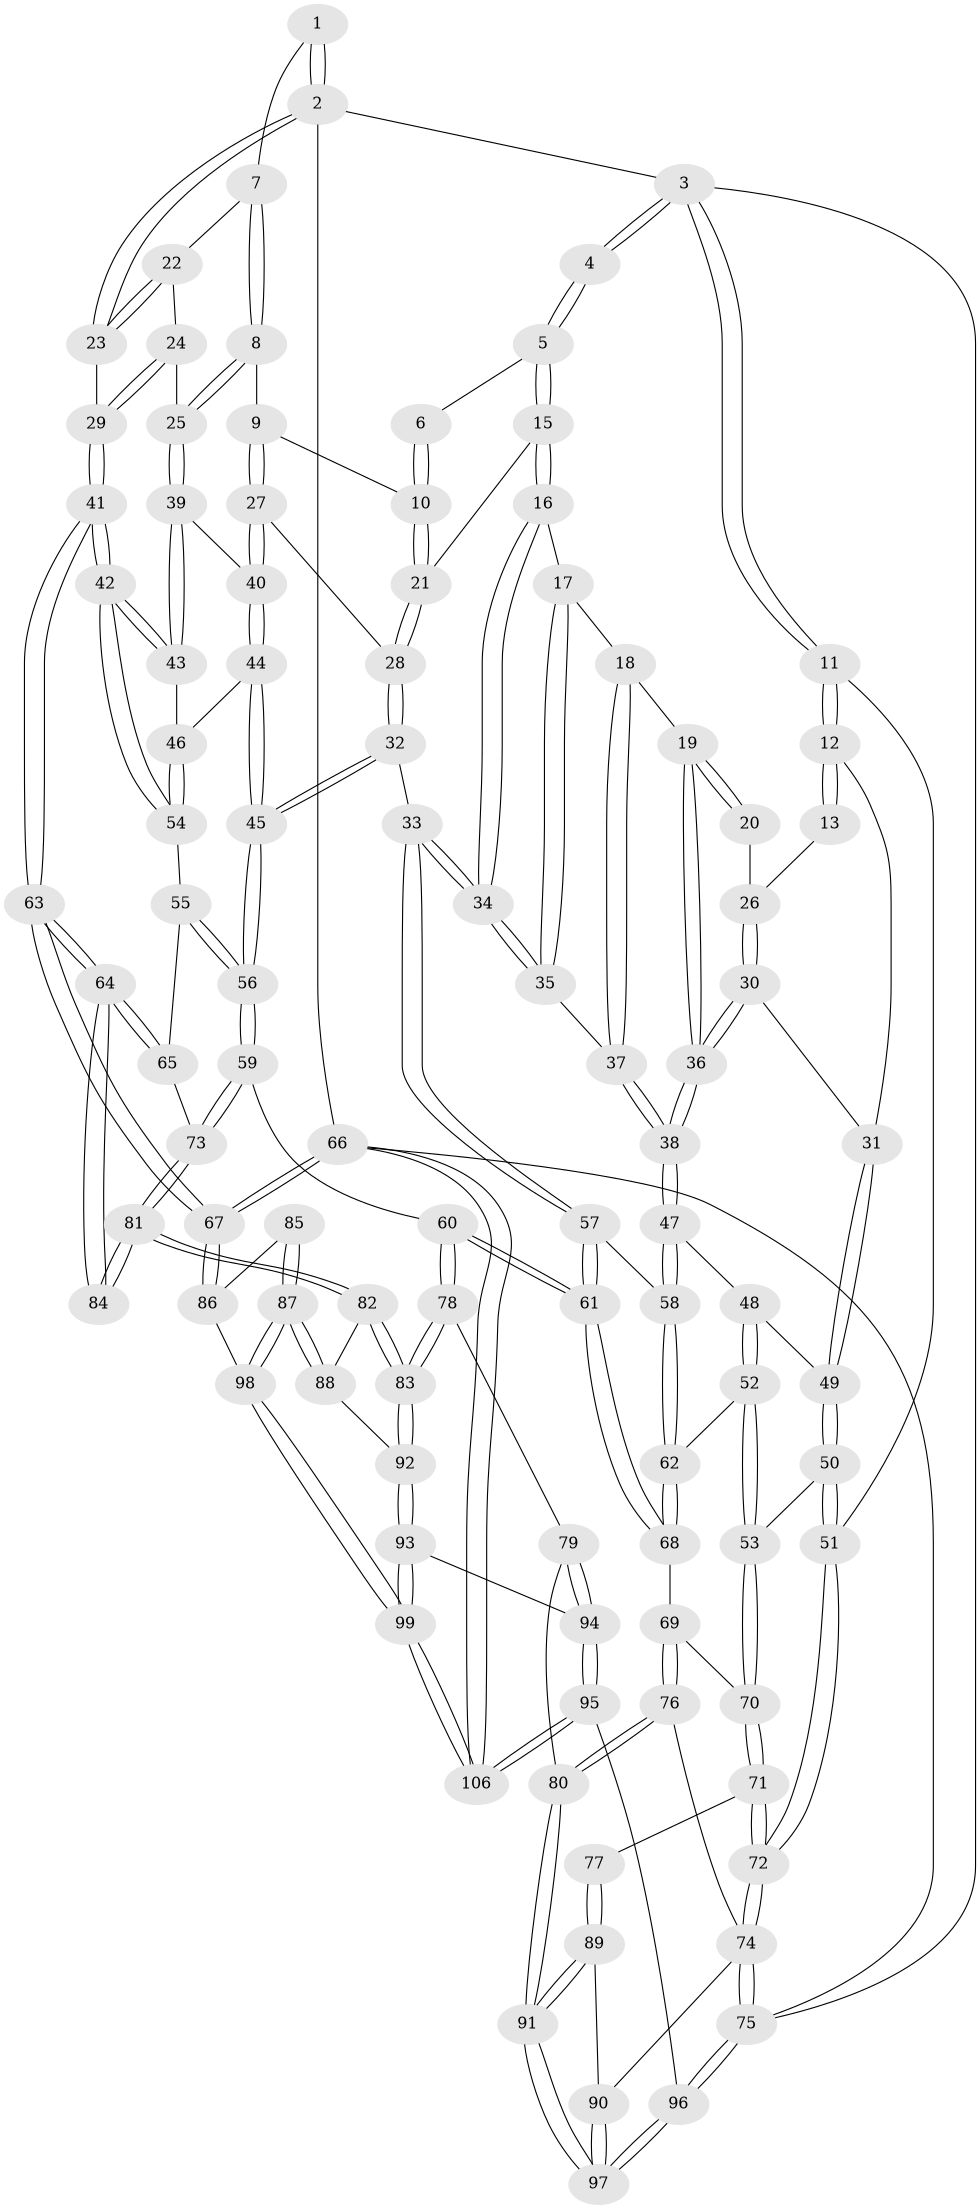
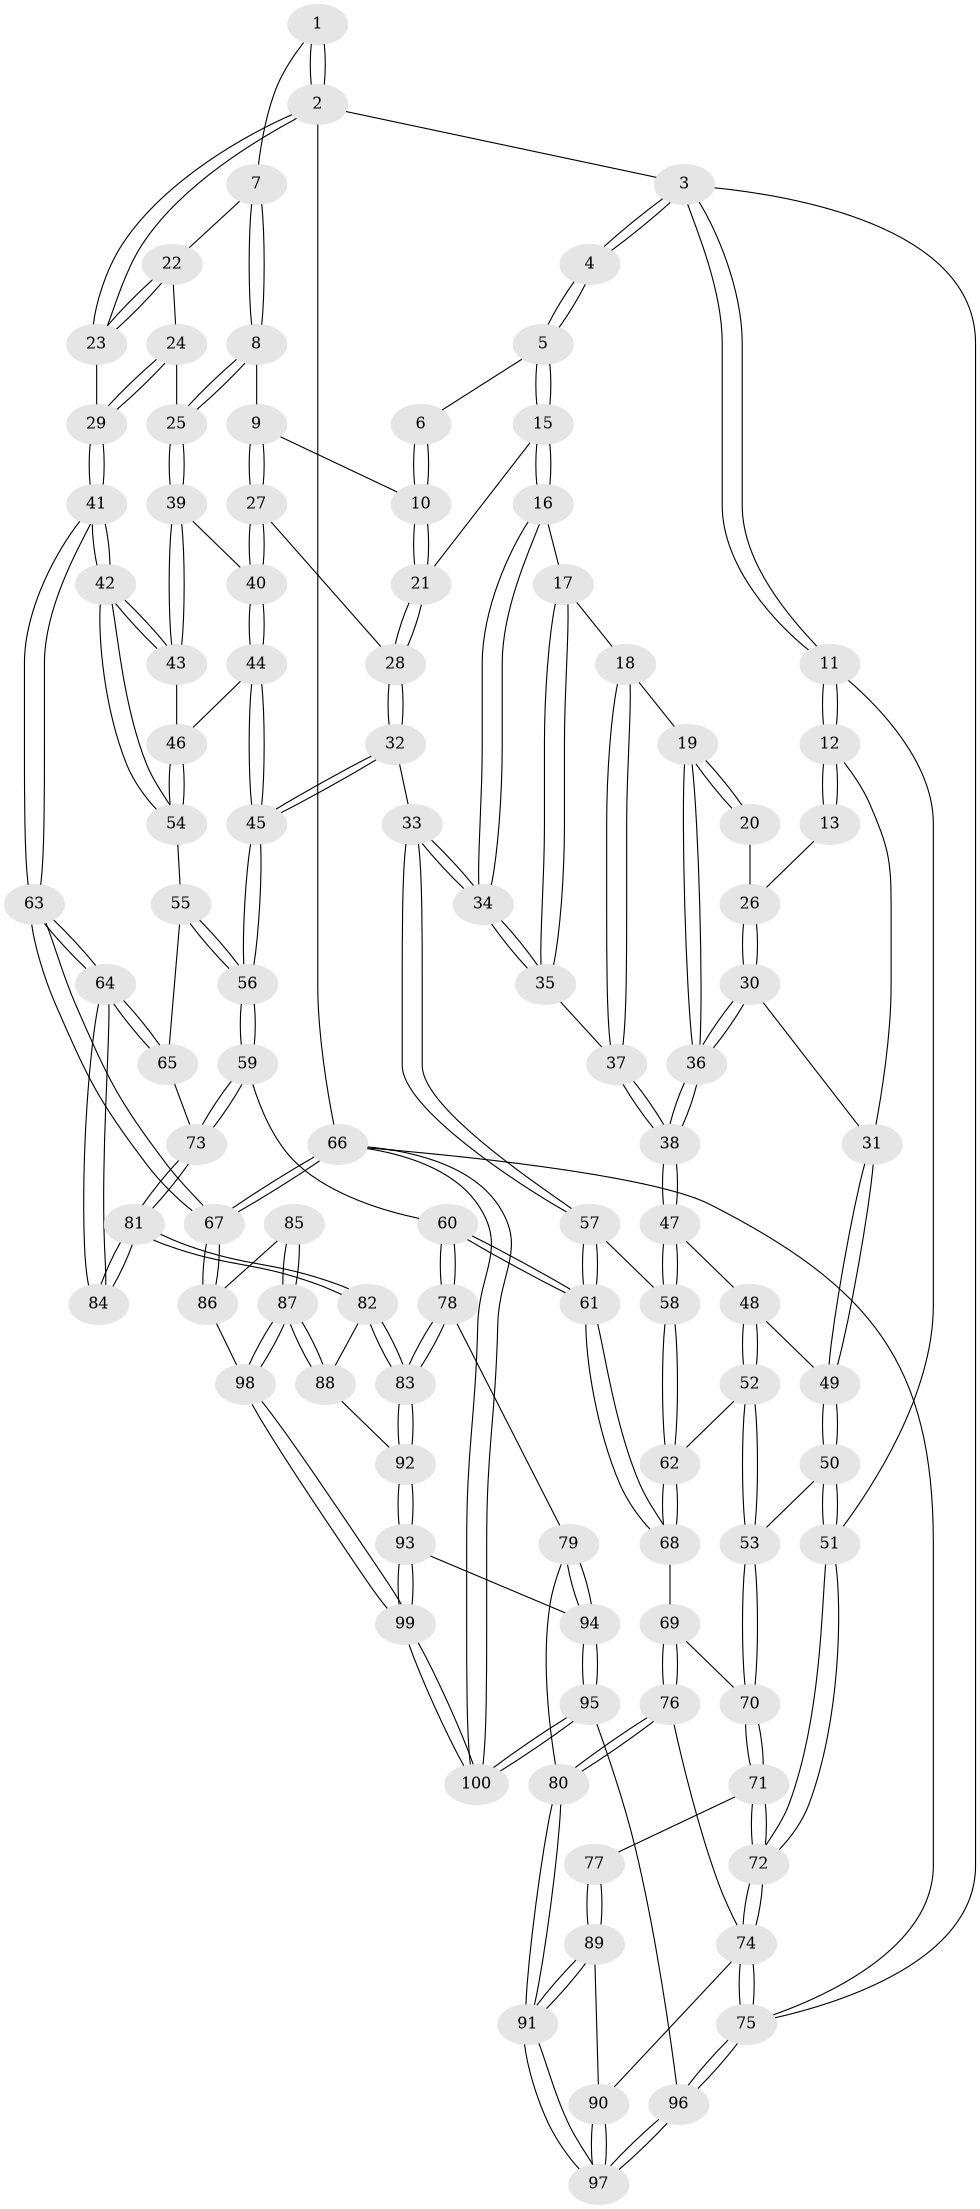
node "106": label "106" -> "100"
